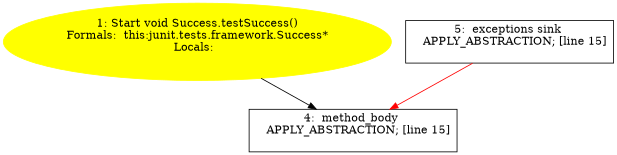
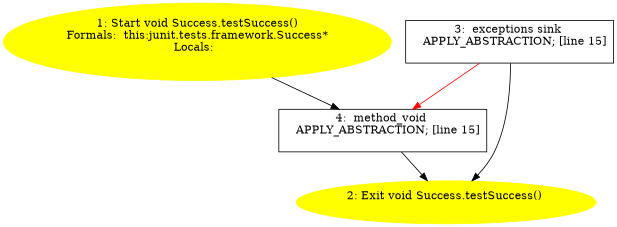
node "5:  exceptions sink APPLY_ABSTRACTION; [line 15]": label "5:  exceptions sink APPLY_ABSTRACTION; [line 15]" -> "3:  exceptions sink APPLY_ABSTRACTION; [line 15]"
node "4:  method_body APPLY_ABSTRACTION; [line 15]": label "4:  method_body APPLY_ABSTRACTION; [line 15]" -> "4:  method_void APPLY_ABSTRACTION; [line 15]"
node "2: Exit void Success.testSuccess()": added
